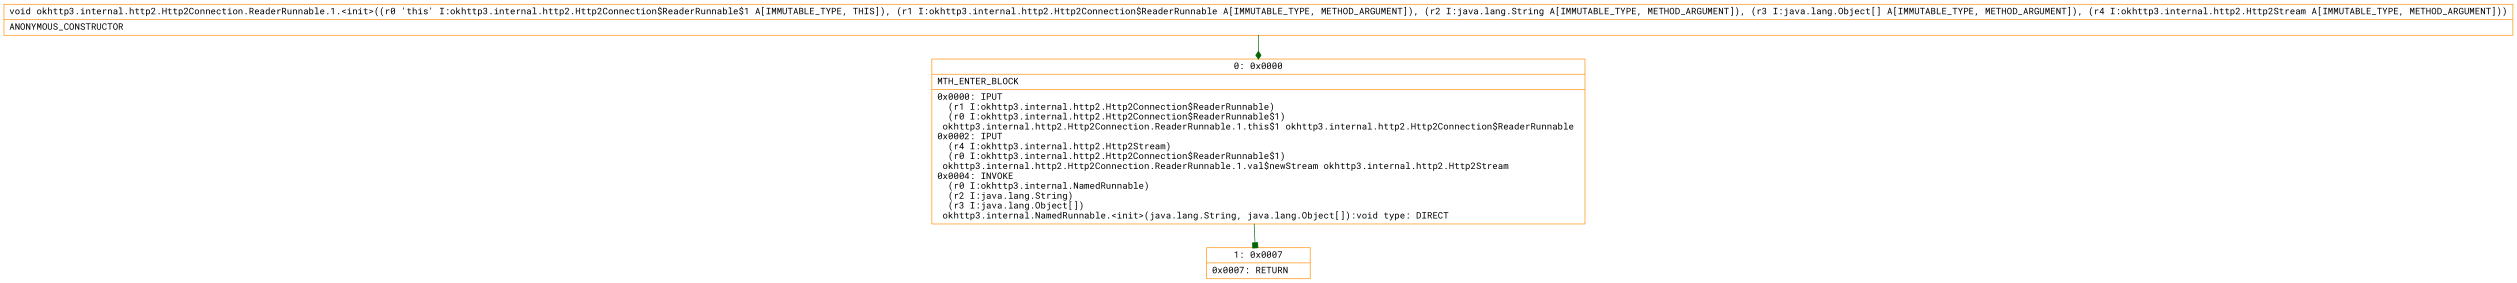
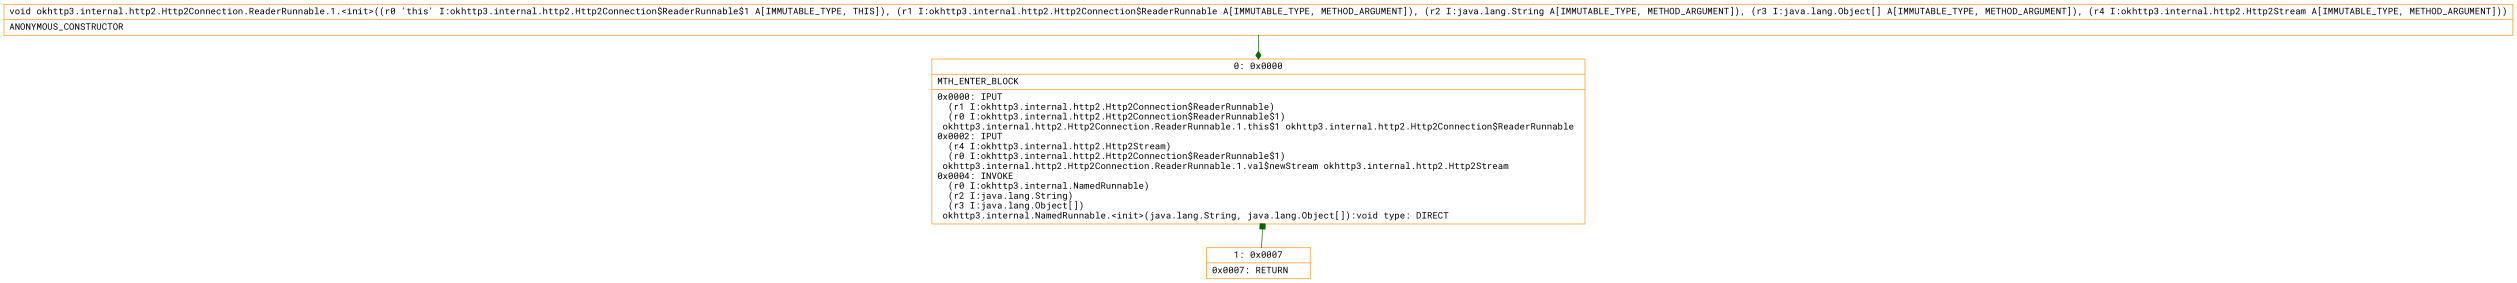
edge "0: 0x0000" -> "1: 0x0007": reversed
